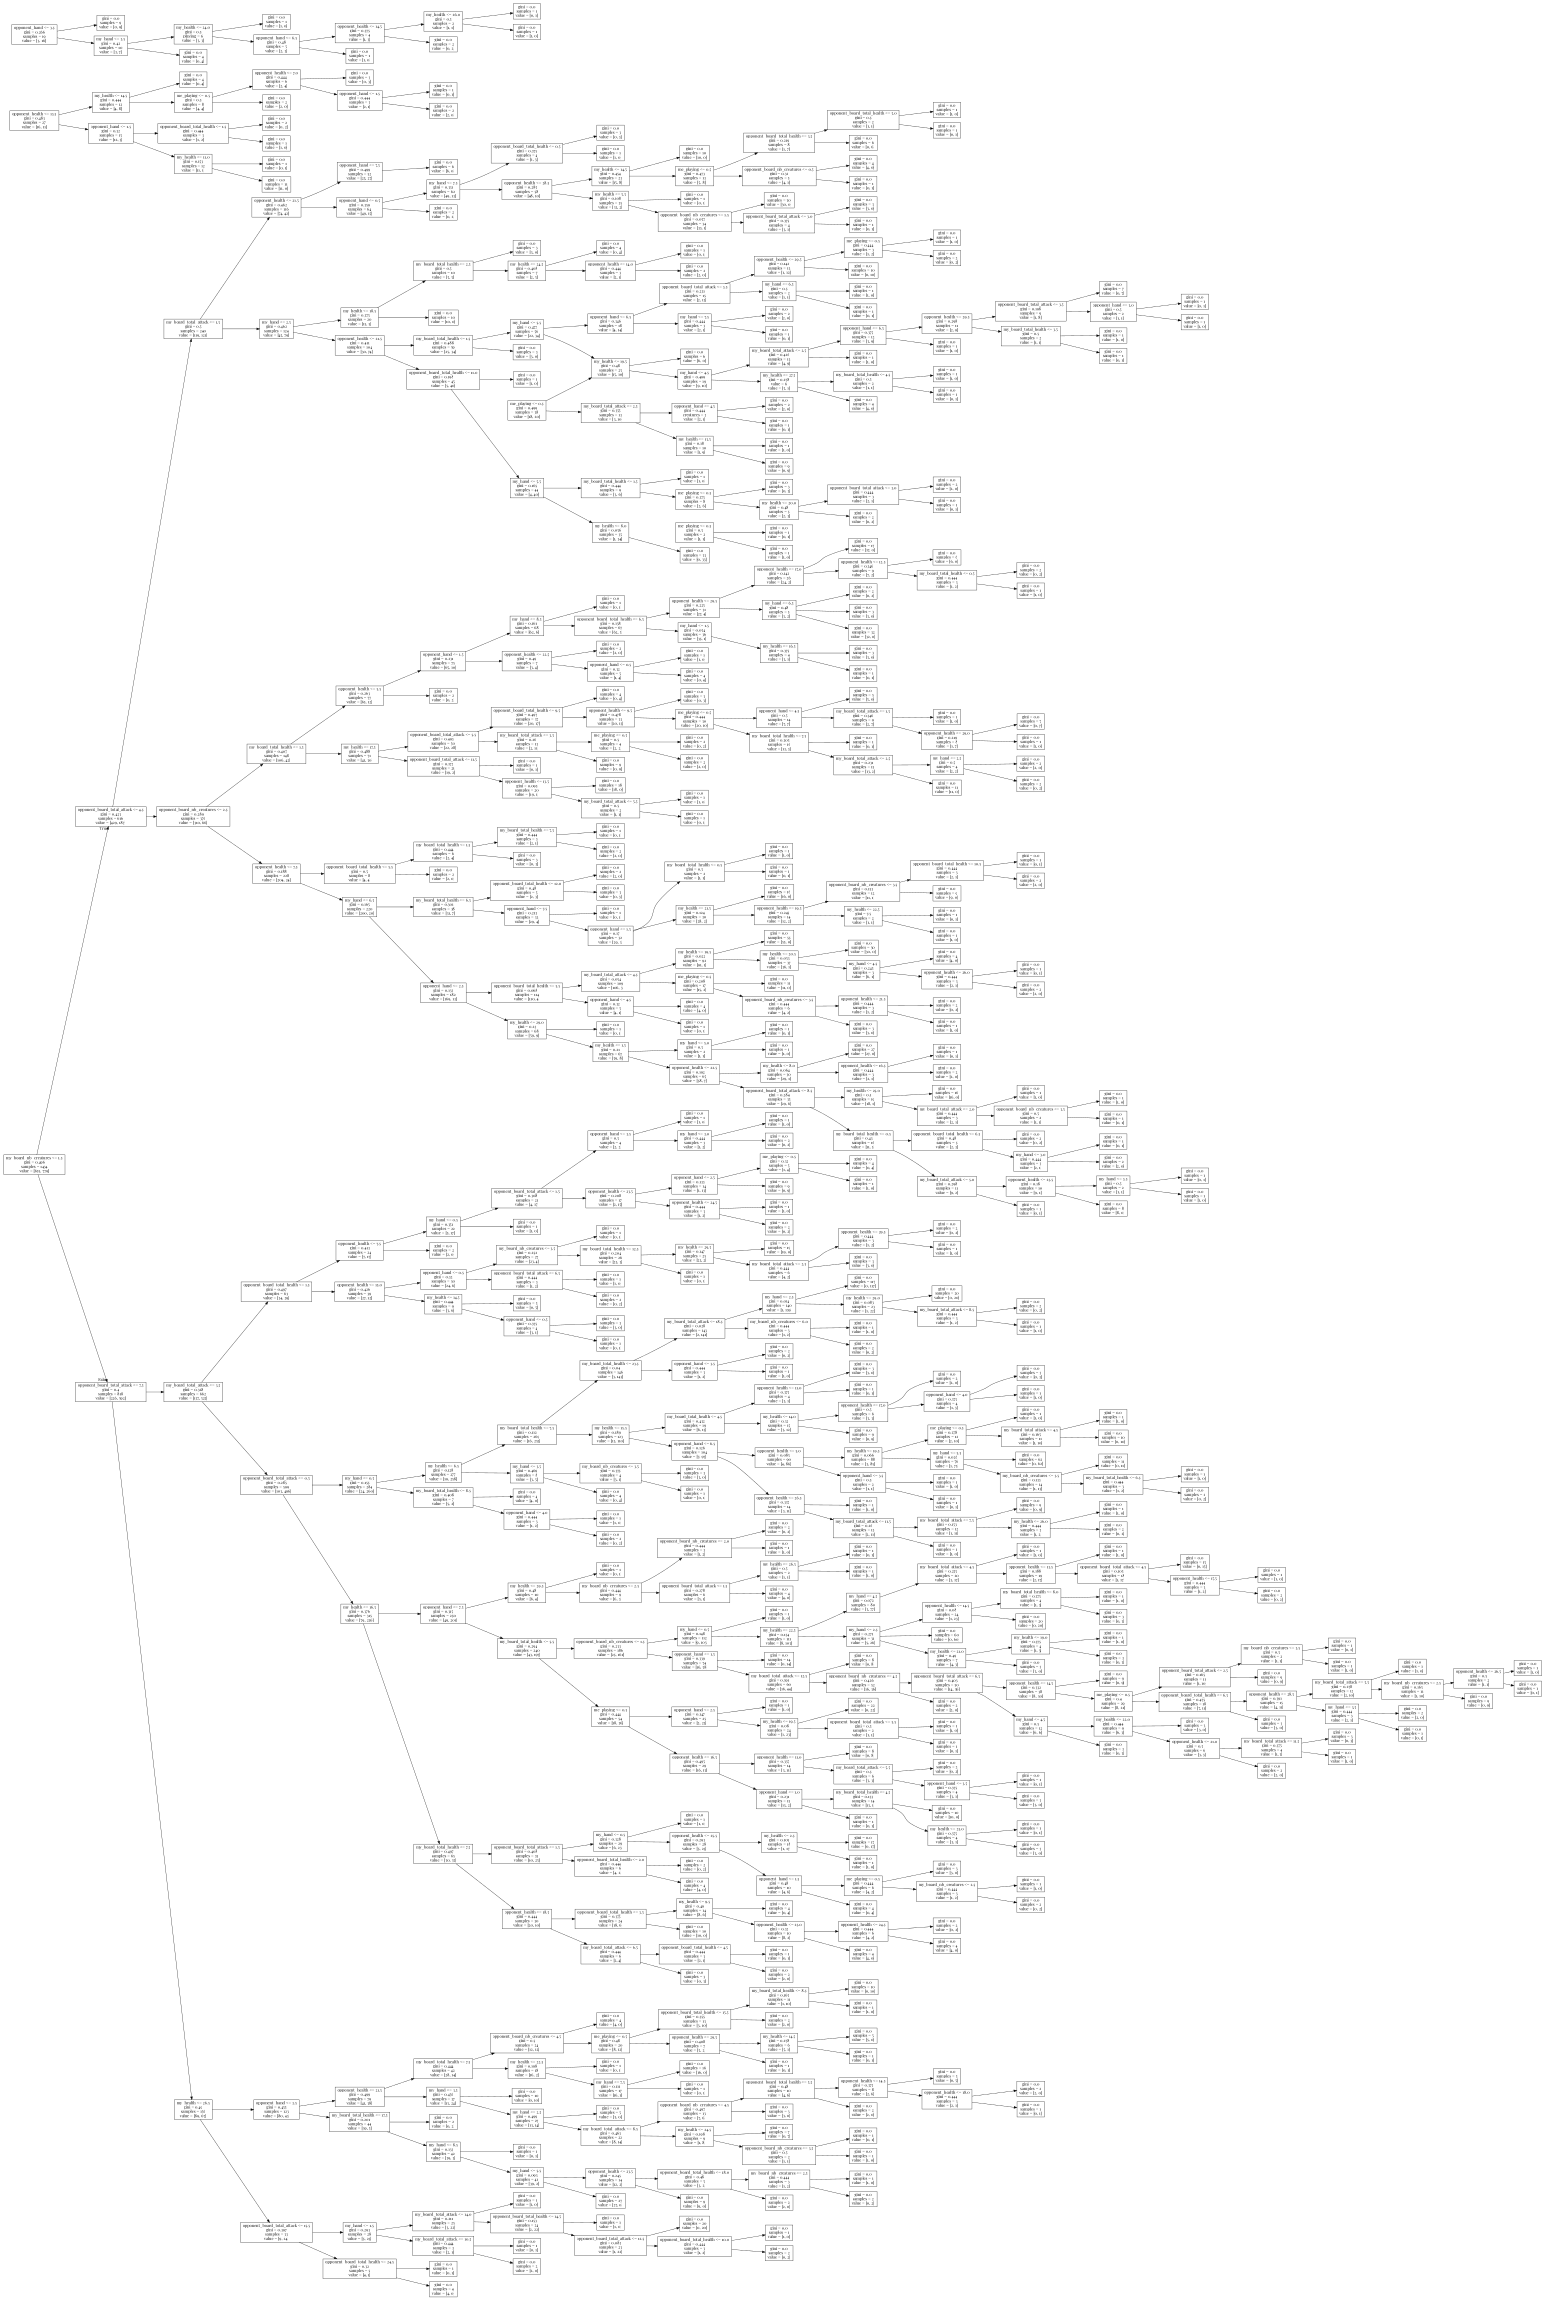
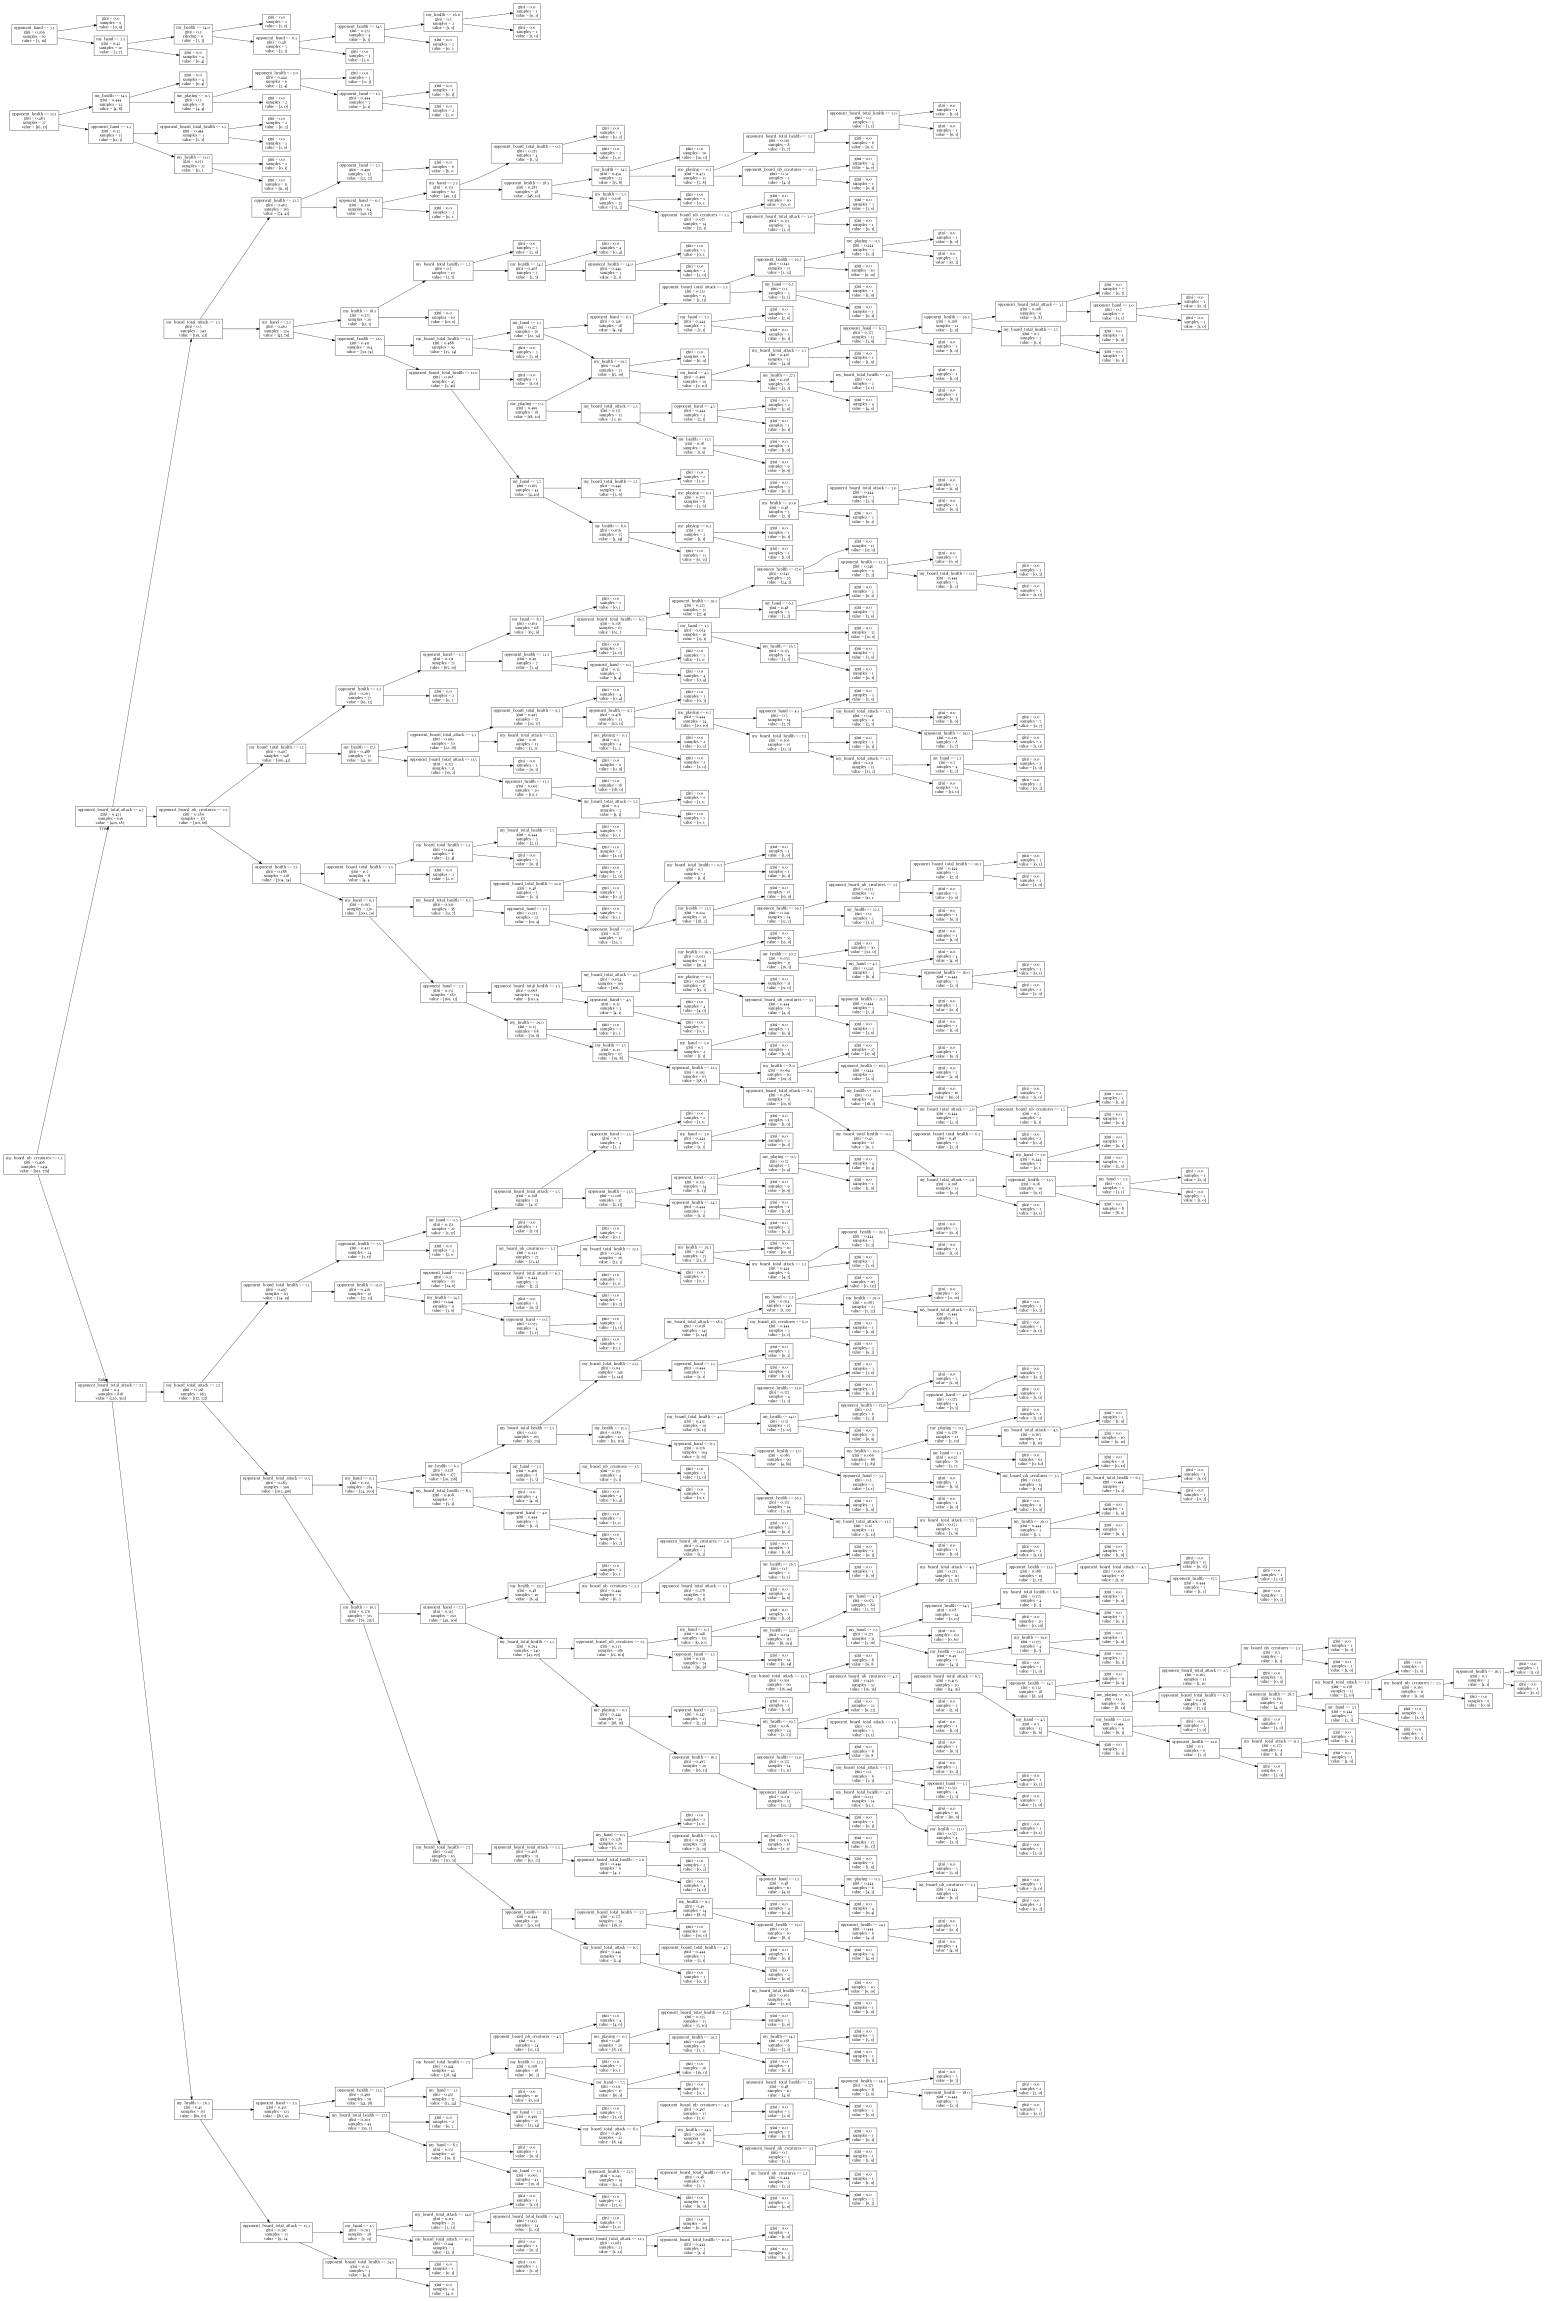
node "my_health <= 27.5 gini = 0.278 value = 6 value = [5, 1]": label "my_health <= 27.5 gini = 0.278 value = 6 value = [5, 1]" -> "my_health <= 27.5 gini = 0.278 samples = 6 value = [5, 1]"
node "opponent_hand <= 4.5 gini = 0.444 creatures = 3 value = [2, 1]": label "opponent_hand <= 4.5 gini = 0.444 creatures = 3 value = [2, 1]" -> "opponent_hand <= 4.5 gini = 0.444 samples = 3 value = [2, 1]"
edge "me_playing <= 0.5 gini = 0.375 samples = 8 value = [2, 6]" -> "my_health <= 20.0 gini = 0.48 samples = 5 value = [2, 3]": removed
edge "my_health <= 8.0 gini = 0.056 samples = 35 value = [1, 34]" -> "me_playing <= 0.5 gini = 0.5 samples = 2 value = [1, 1]": added
edge "my_hand <= 6.5 gini = 0.48 samples = 5 value = [3, 2]" -> "gini = 0.0 samples = 32 value = [32, 0]": now "my_hand <= 1.5 gini = 0.054 samples = 36 value = [35, 1]" -> "gini = 0.0 samples = 32 value = [32, 0]"
node "me_playing <= 0.5 gini = 0.444 samples = 30 value = [20, 10]": label "me_playing <= 0.5 gini = 0.444 samples = 30 value = [20, 10]" -> "me_playing <= 0.5 gini = 0.444 samples = 34 value = [20, 10]"
node "my_health <= 22.5 gini = 7.5 samples = 2 value = [1, 1]": label "my_health <= 22.5 gini = 7.5 samples = 2 value = [1, 1]" -> "my_health <= 22.5 gini = 0.5 samples = 2 value = [1, 1]"
node "gini = 0.0 samples = 19 value = [19, 0]": label "gini = 0.0 samples = 19 value = [19, 0]" -> "gini = 0.0 samples = 10 value = [19, 0]"
